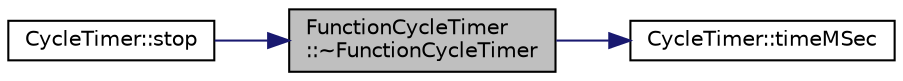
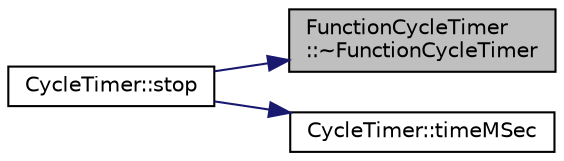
edge "FunctionCycleTimer ::~FunctionCycleTimer" -> "CycleTimer::timeMSec": now "CycleTimer::stop" -> "CycleTimer::timeMSec"
